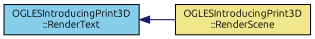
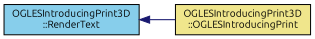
node "OGLESIntroducingPrint3D ::RenderScene": label "OGLESIntroducingPrint3D ::RenderScene" -> "OGLESIntroducingPrint3D ::OGLESIntroducingPrint"
